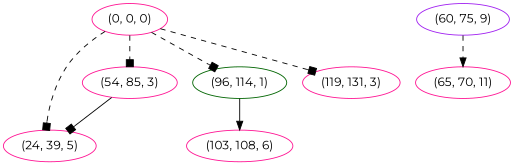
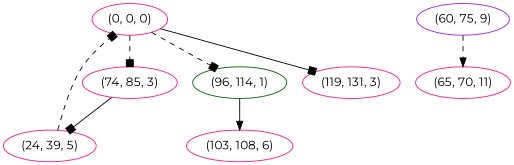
edge "(0, 0, 0)" -> "(119, 131, 3)": style dashed -> solid
edge "(0, 0, 0)" -> "(24, 39, 5)": reversed
node "(54, 85, 3)": label "(54, 85, 3)" -> "(74, 85, 3)"
